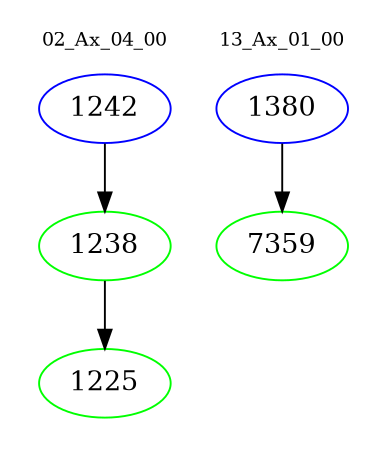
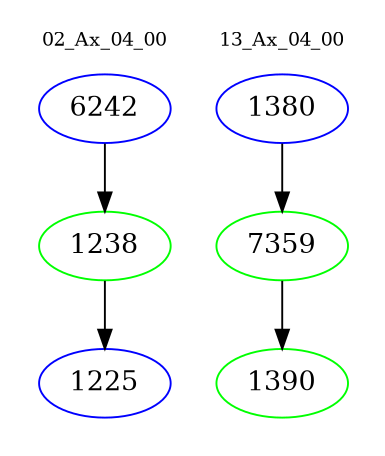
cluster "13_Ax_01_00": label "13_Ax_01_00" -> "13_Ax_04_00"
node "1242": label "1242" -> "6242"
node "1225": color green -> blue
node "1390": added
